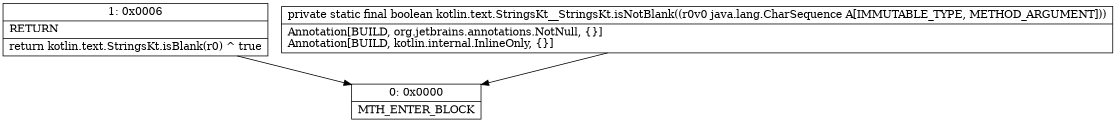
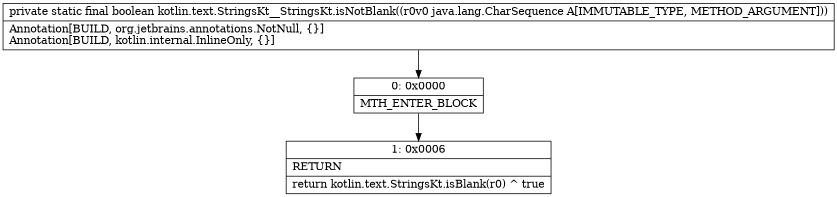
edge "1: 0x0006" -> "0: 0x0000": reversed
